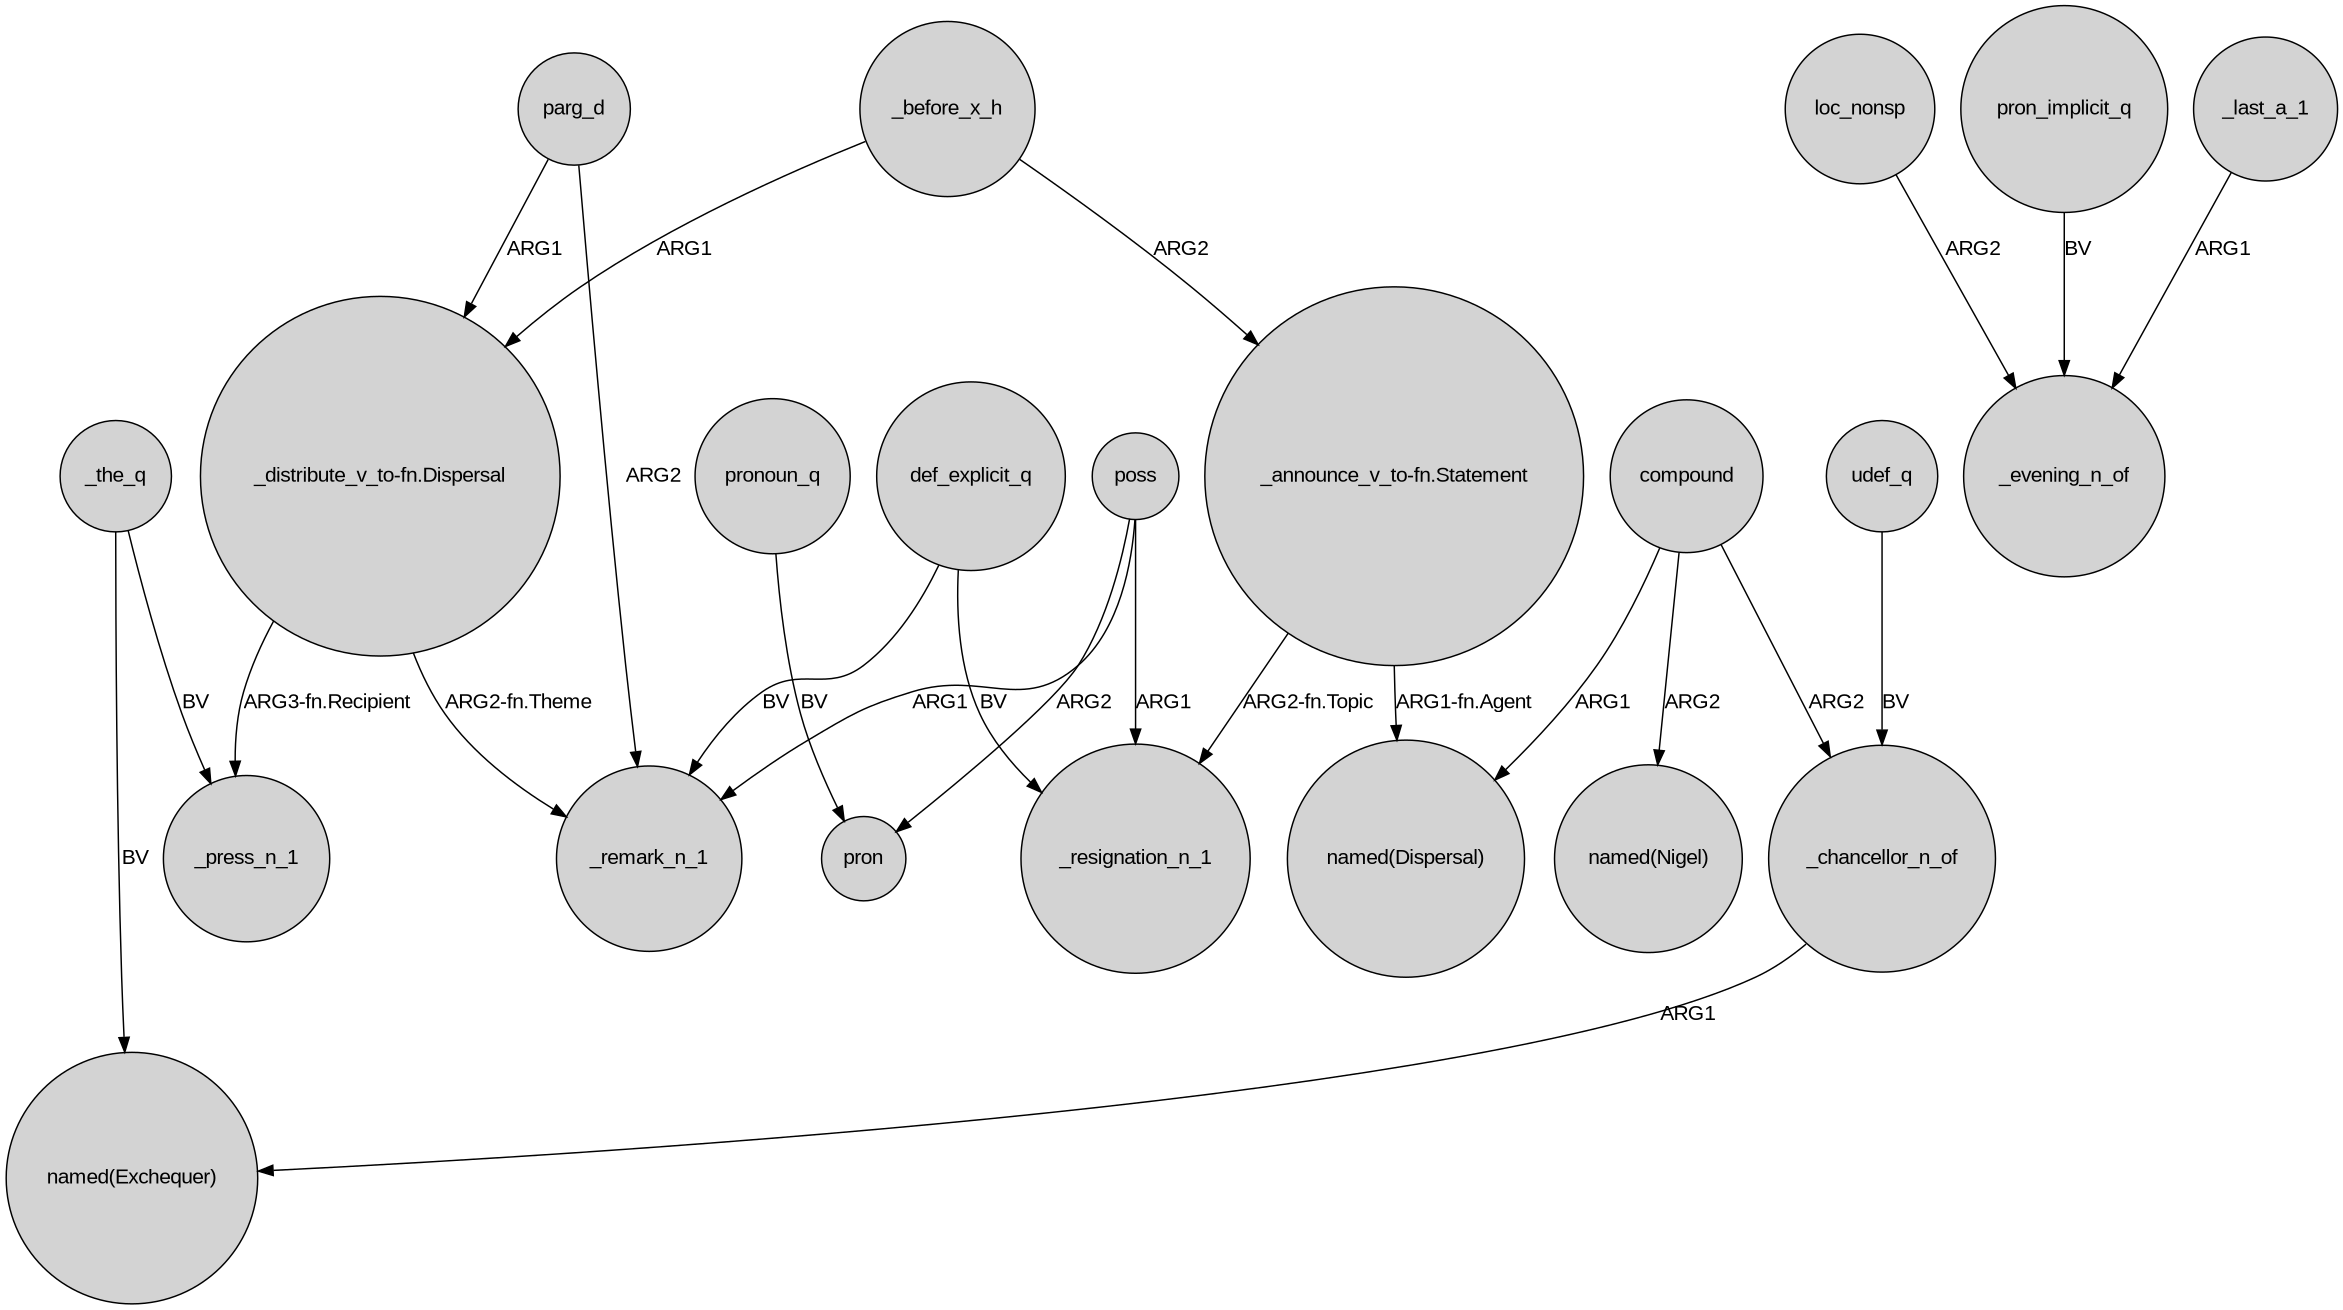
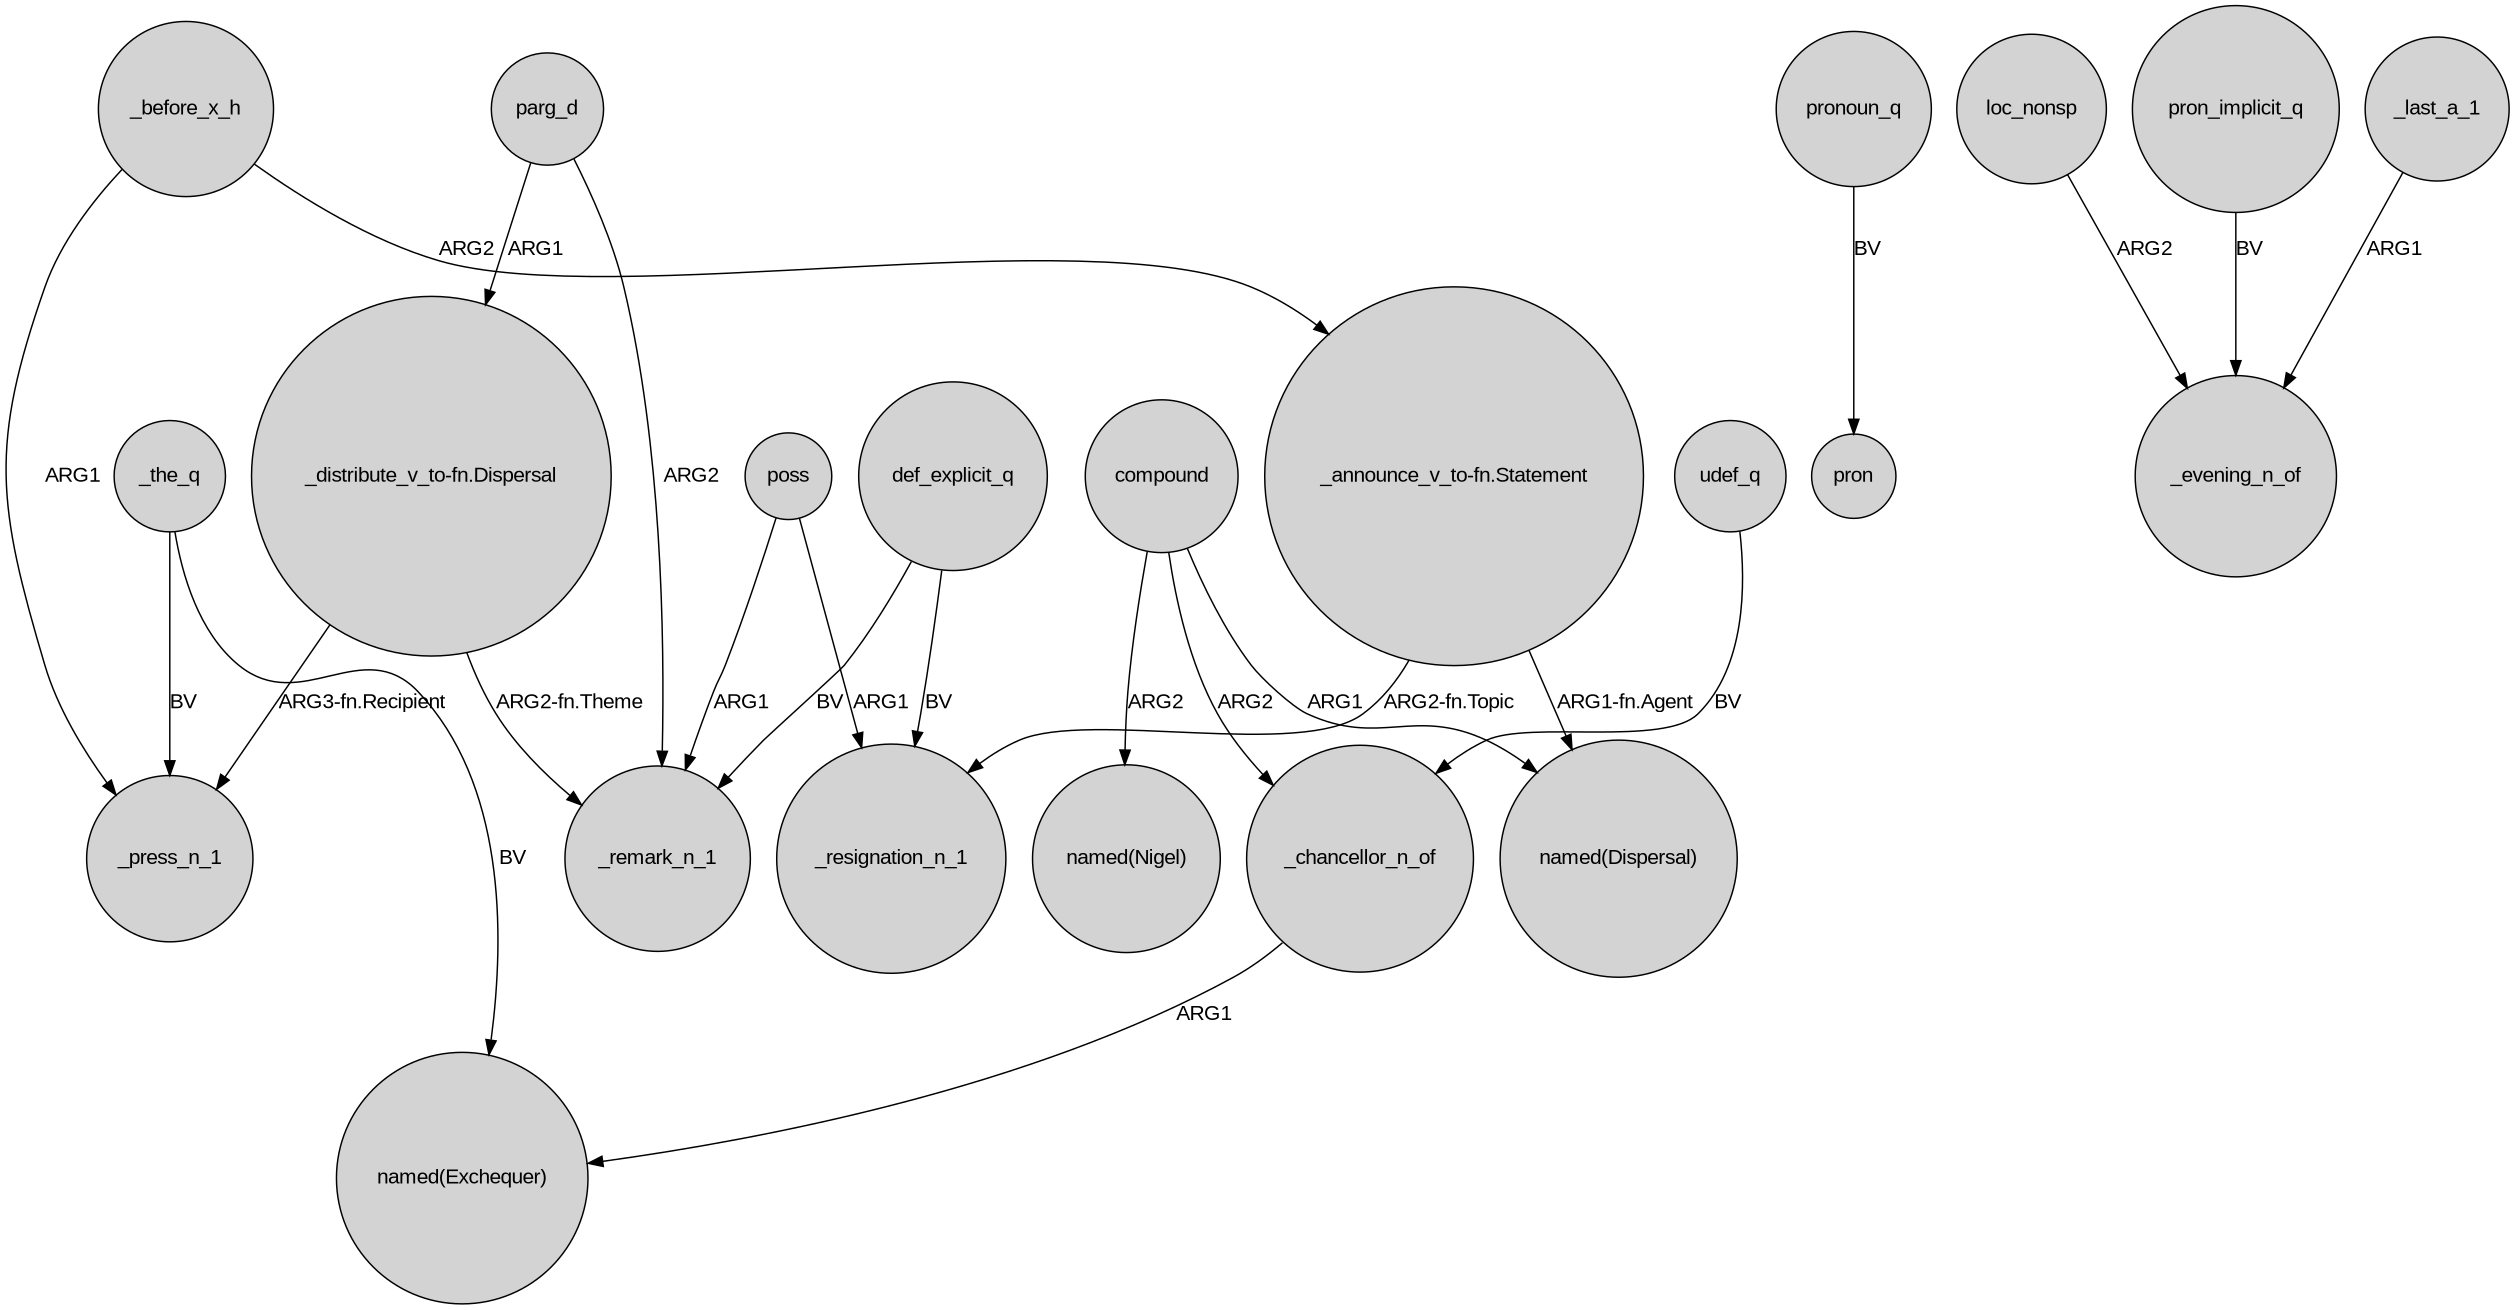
edge "_before_x_h" -> "_distribute_v_to-fn.Dispersal": now "_before_x_h" -> "_press_n_1"
edge "poss" -> "pron": removed, label "ARG2"
